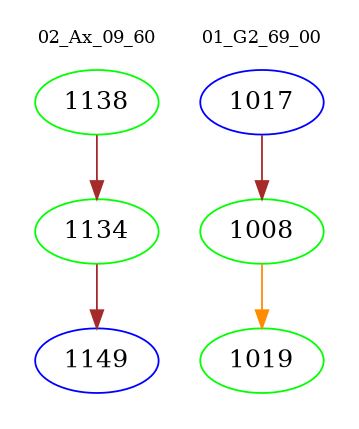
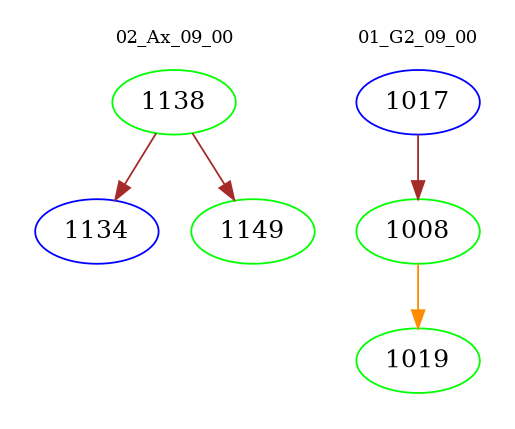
cluster "02_Ax_09_60": label "02_Ax_09_60" -> "02_Ax_09_00"
cluster "01_G2_69_00": label "01_G2_69_00" -> "01_G2_09_00"
node "1134": color green -> blue
edge "1134" -> "1149": now "1138" -> "1149"
node "1149": color blue -> green
